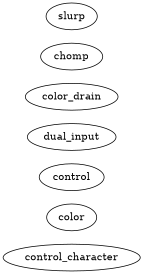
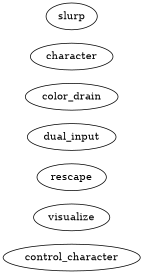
node "chomp": label "chomp" -> "character"
node "control": label "control" -> "rescape"
node "color": label "color" -> "visualize"
